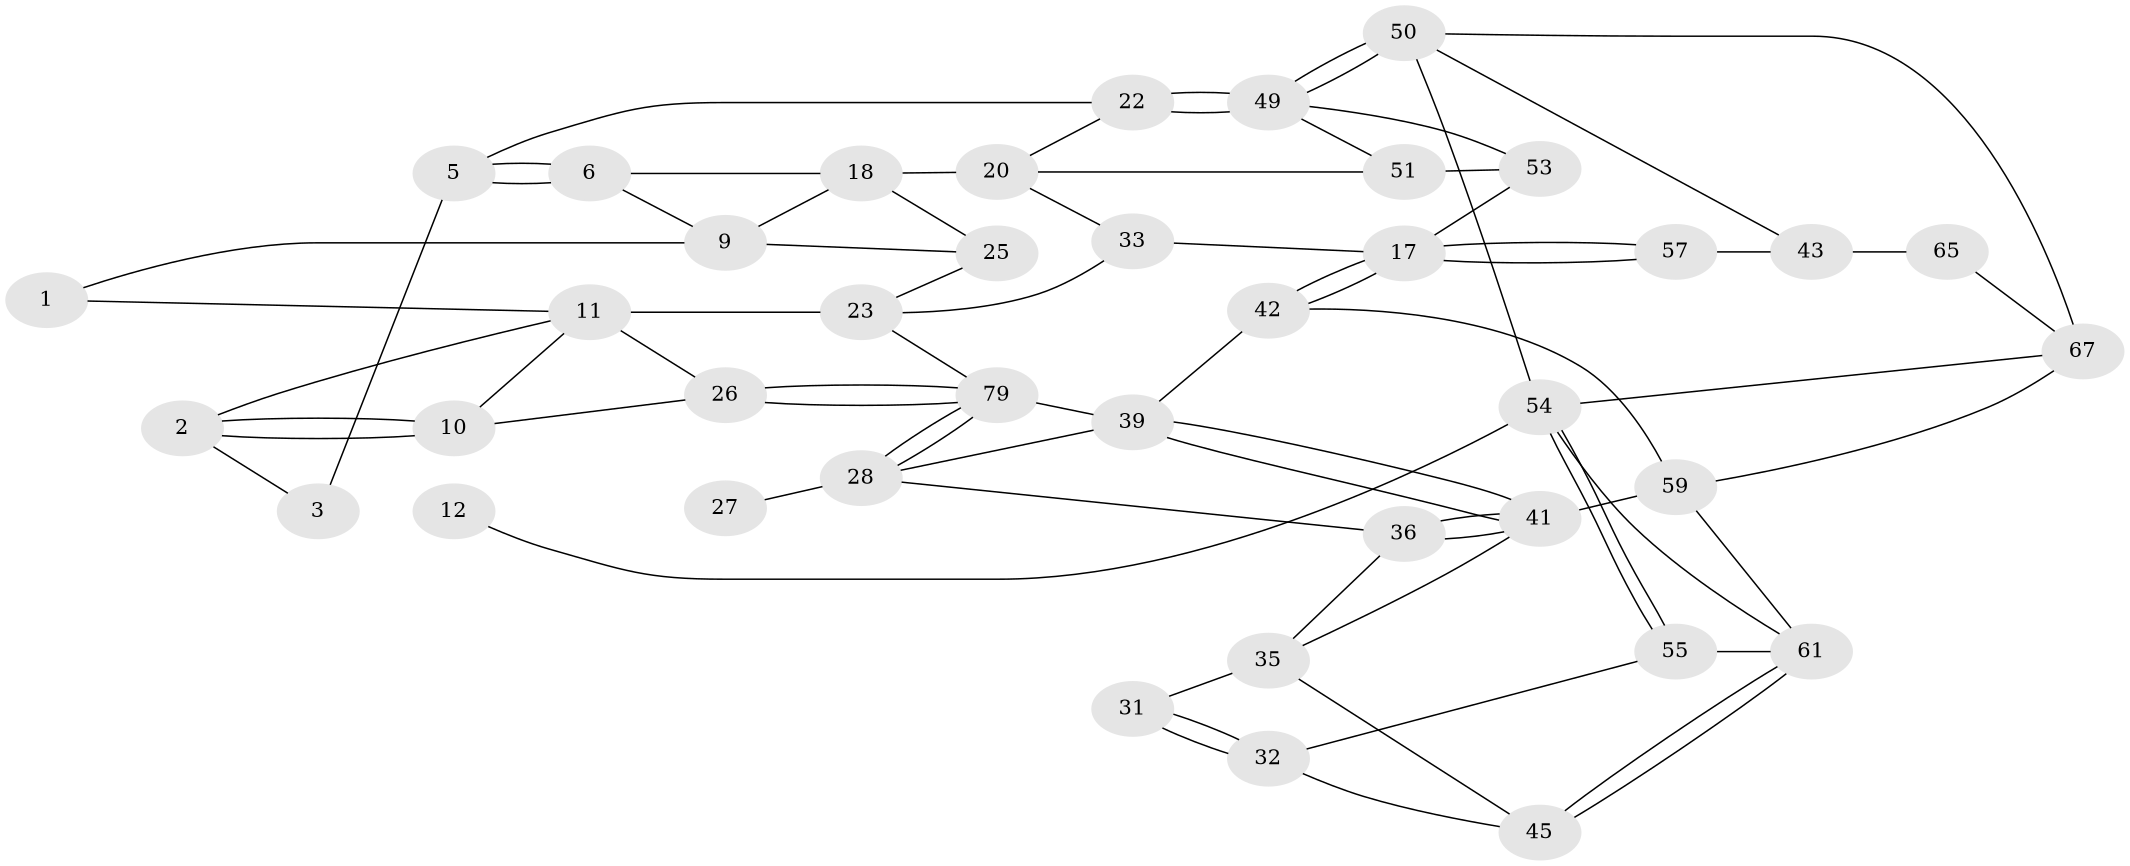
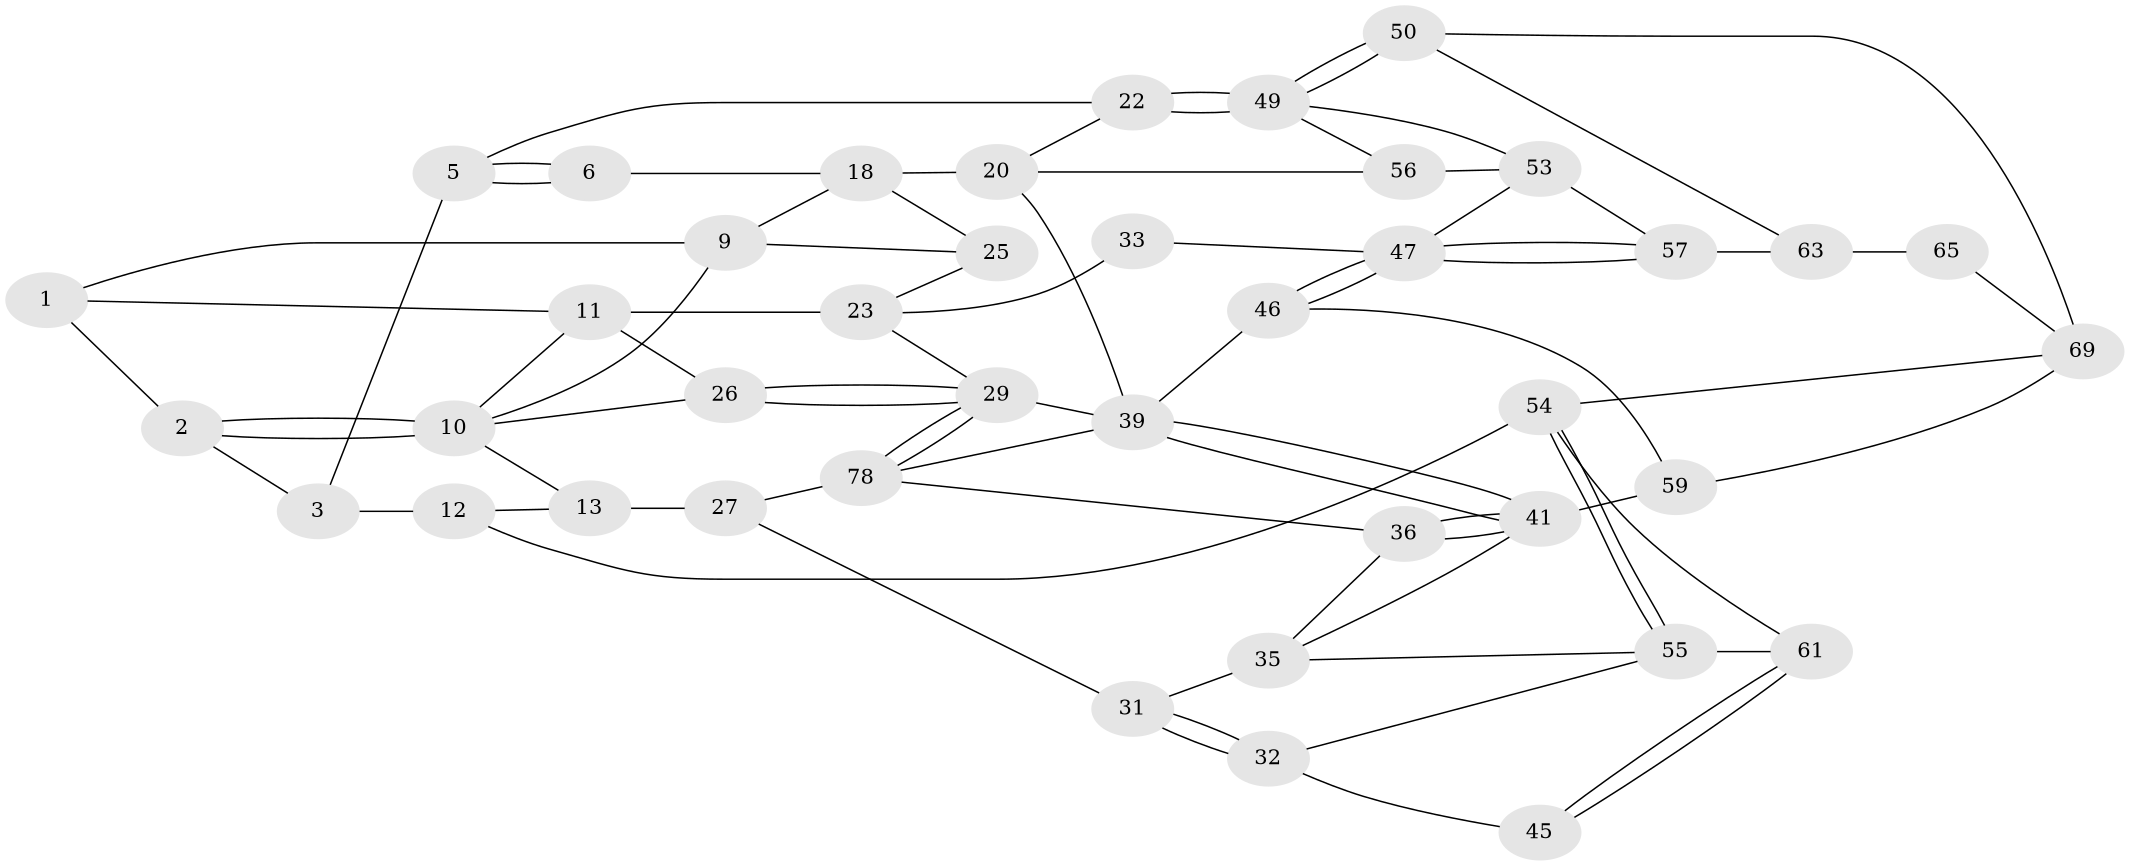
node "51": label "51" -> "56"
edge "20" -- "33": now "20" -- "39"
edge "6" -- "9": now "10" -- "9"
edge "53" -- "57": added
edge "50" -- "54": removed
node "43": label "43" -> "63"
node "17": label "17" -> "47"
node "42": label "42" -> "46"
node "67": label "67" -> "69"
edge "11" -- "2": now "1" -- "2"
node "79": label "79" -> "29"
node "28": label "28" -> "78"
node "13": added
edge "3" -- "12": added
edge "59" -- "61": removed
edge "27" -- "31": added
edge "35" -- "45": now "35" -- "55"
